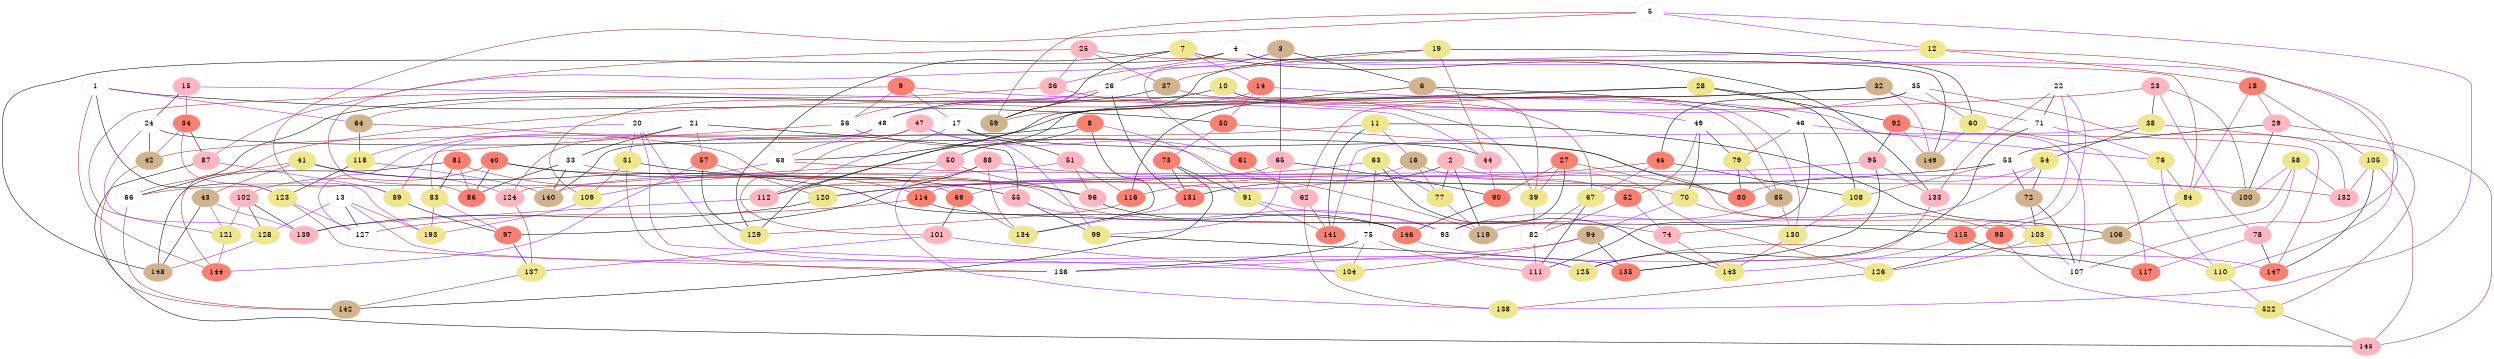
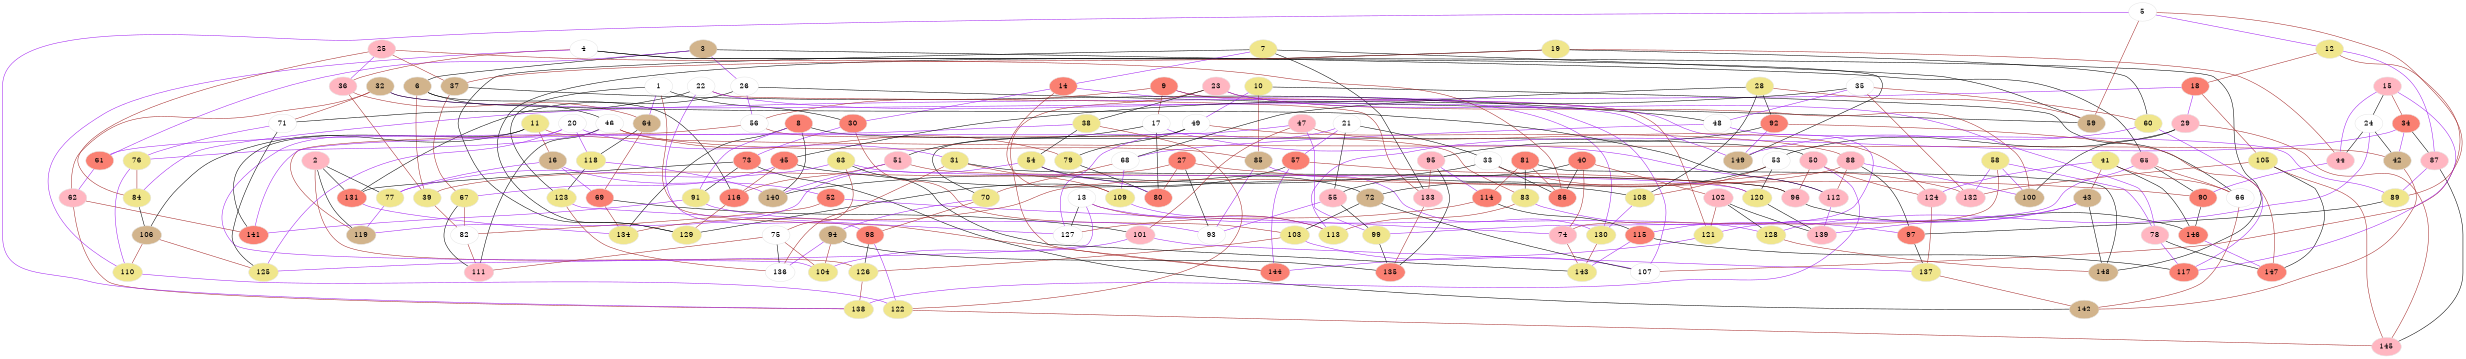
edge "49" -- "52": now "49" -- "88"
edge "79" -- "85": now "46" -- "85"
edge "15" -- "117": added
node "193": label "193" -> "113"
node "522": label "522" -> "122"
